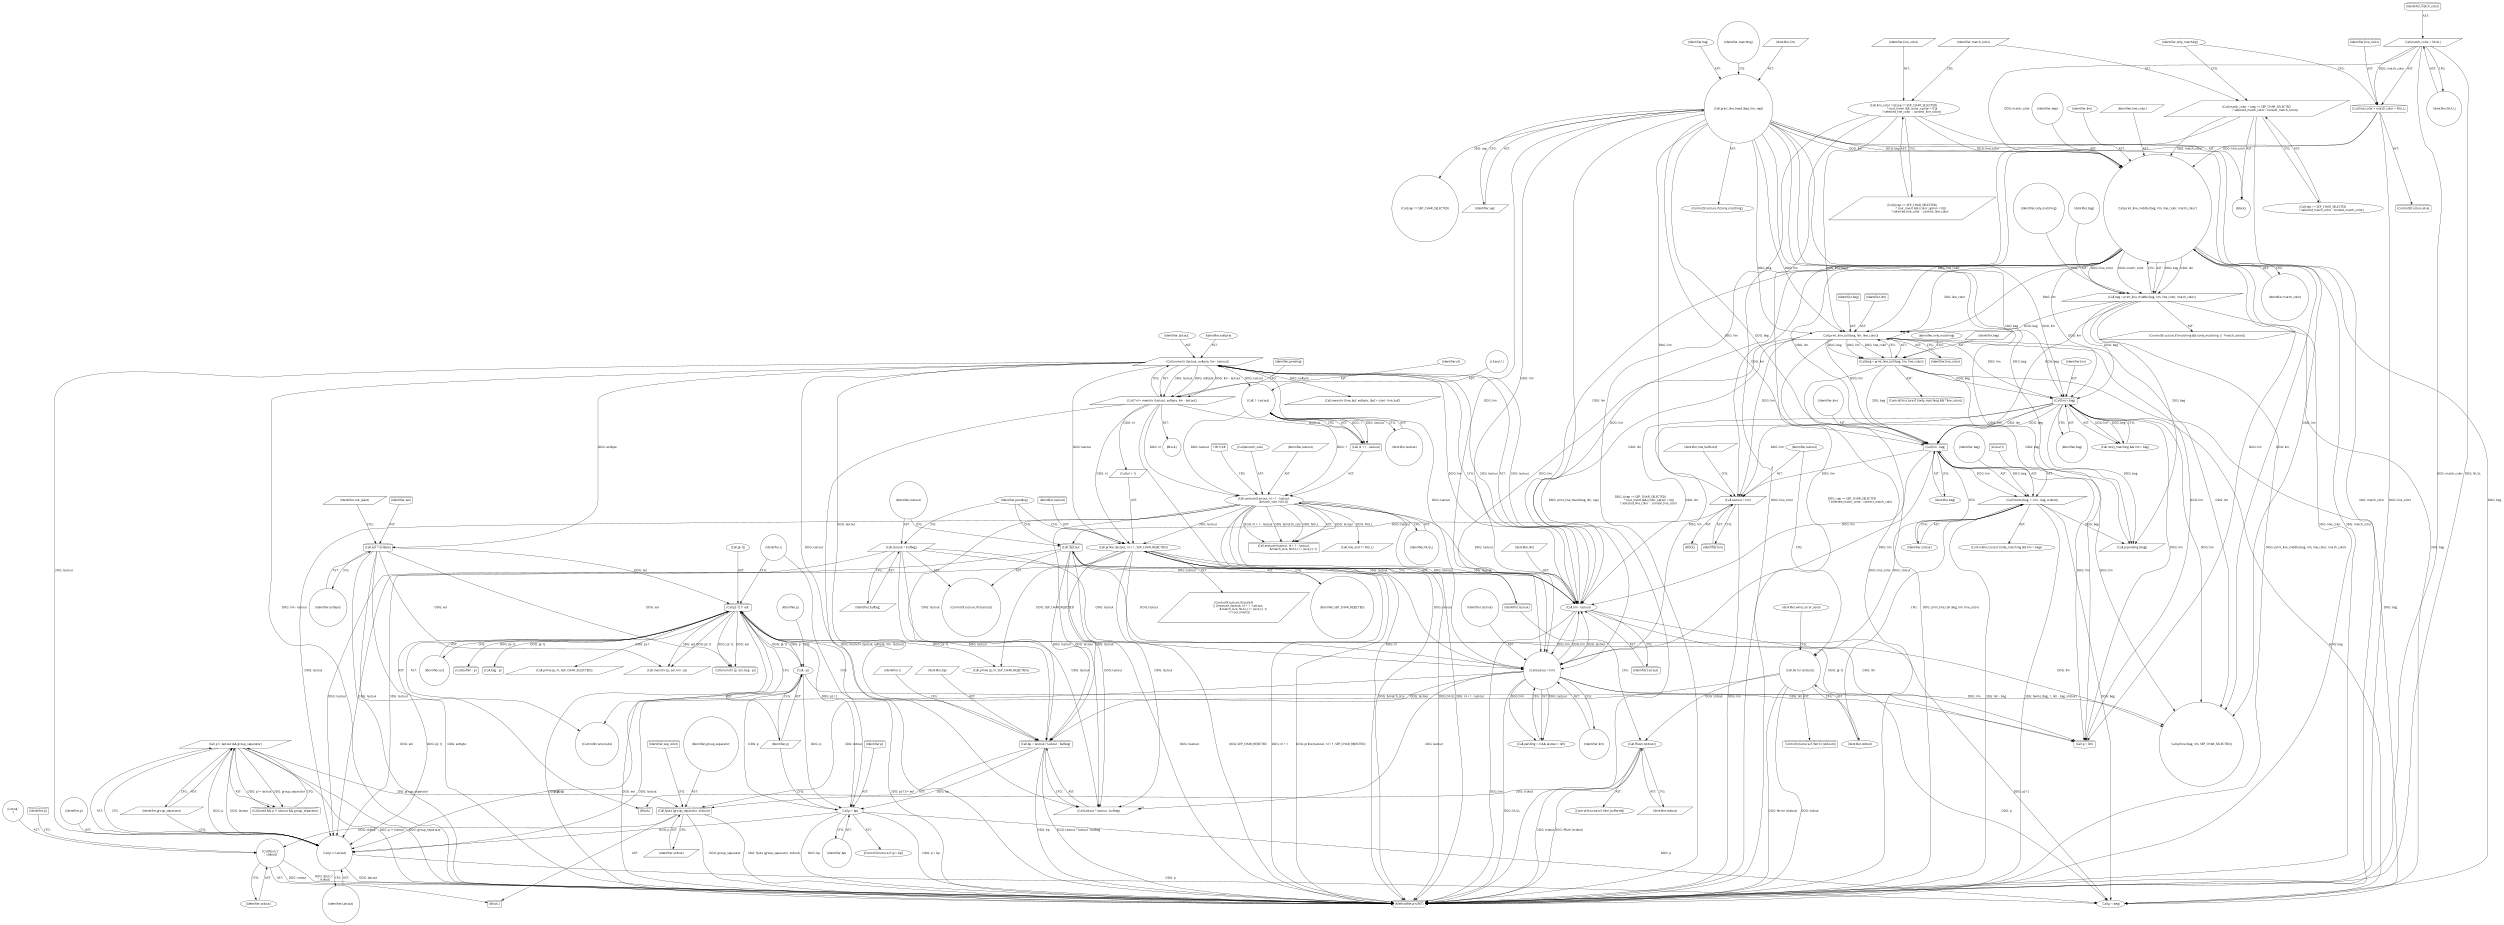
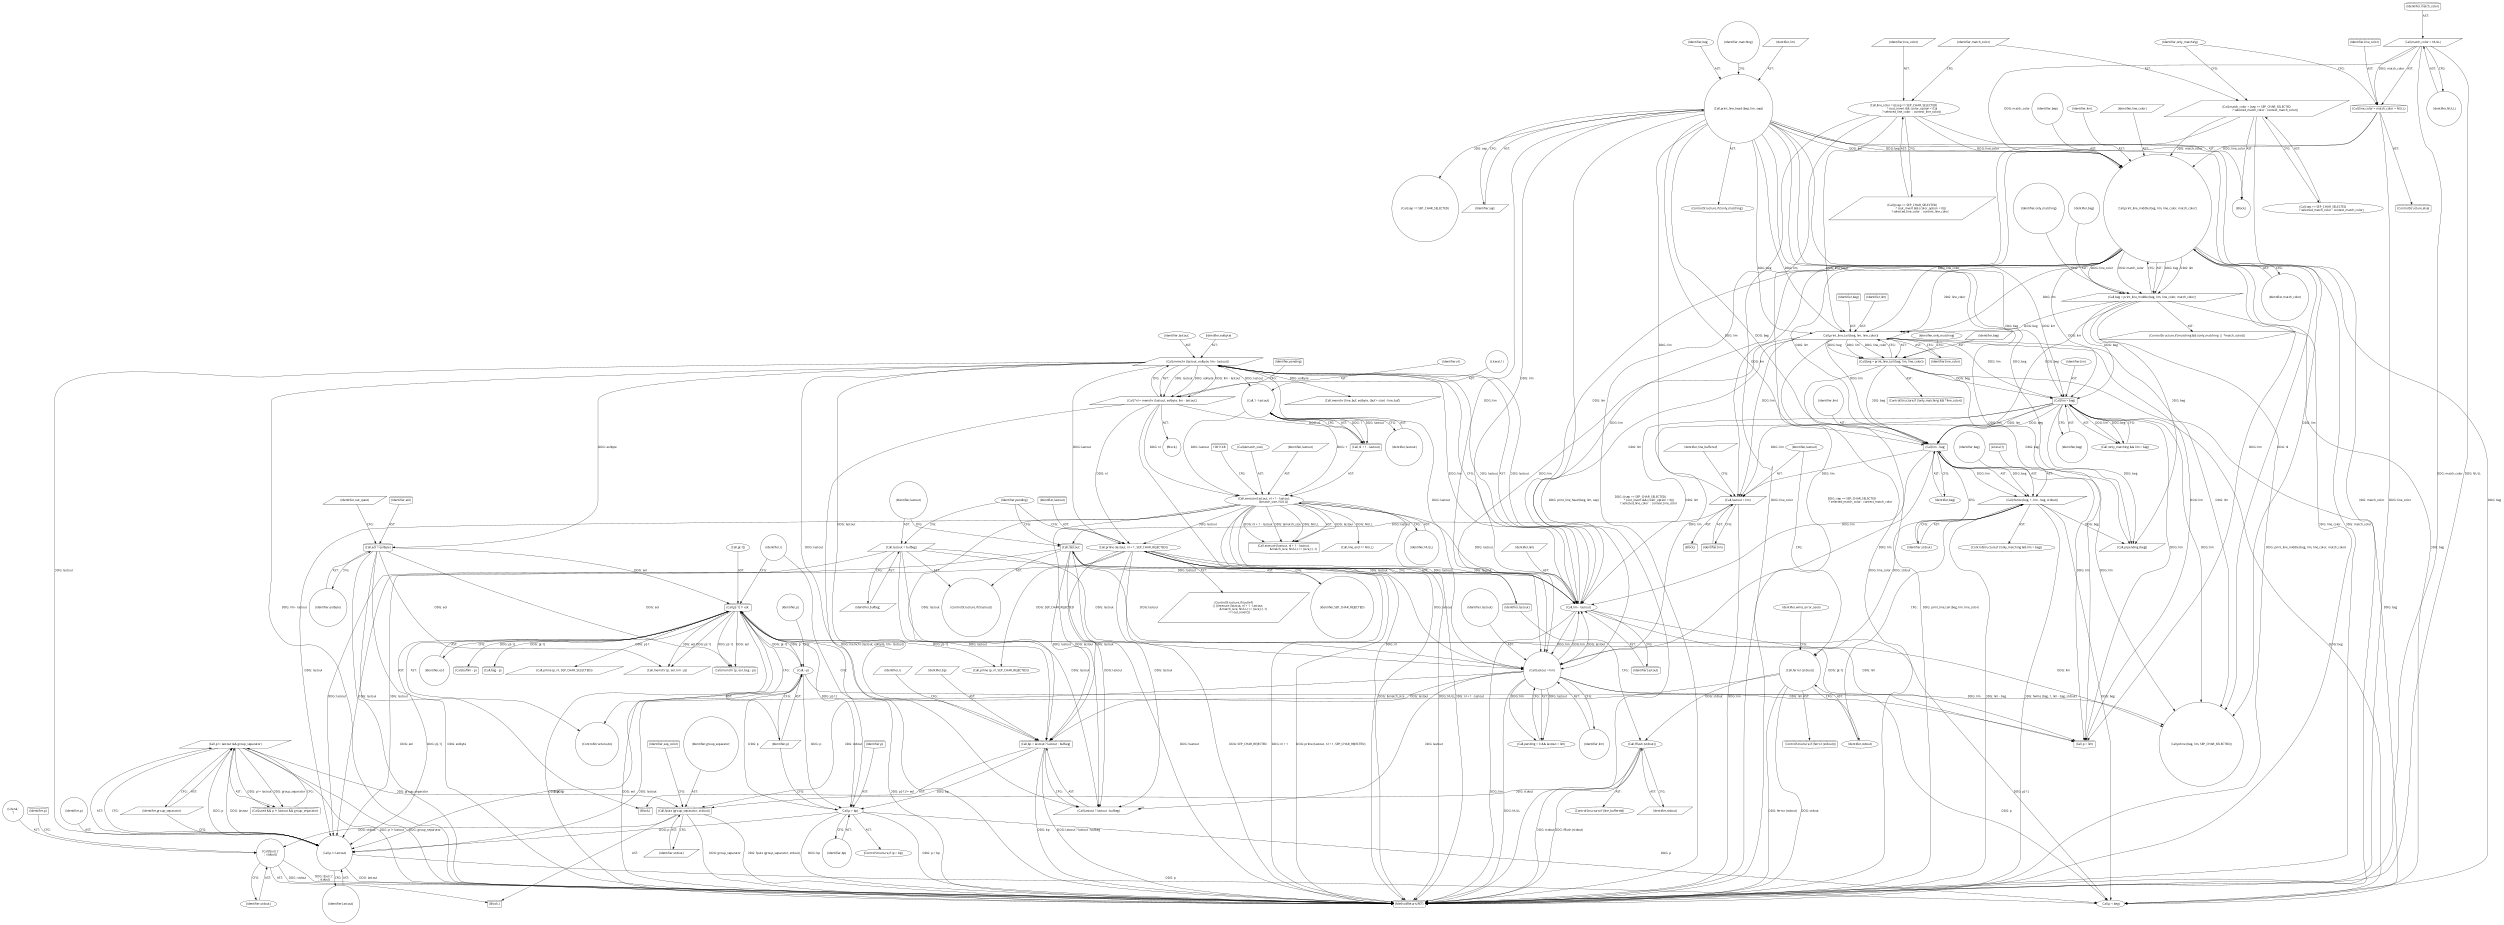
edge "(Call,print_line_middle (beg, lim, line_color, match_color))" -> "(Call,prline (beg, lim, SEP_CHAR_SELECTED))": label "DDG: lim" -> "DDG: nl"
node "(Call,nl + 1)": removed
